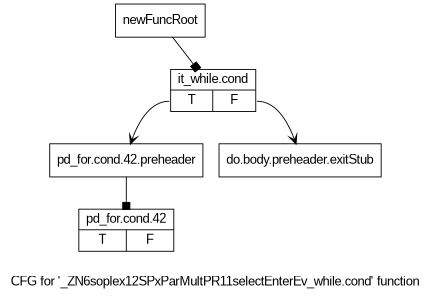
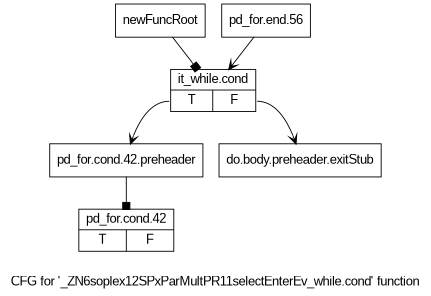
node "pd_for.end.56": added
